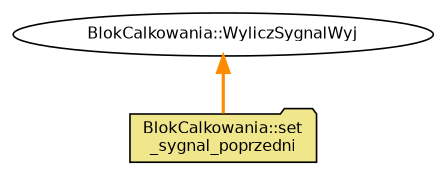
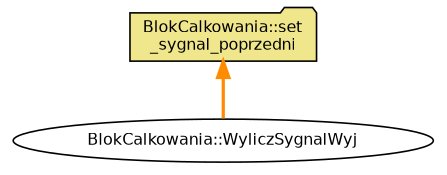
edge "BlokCalkowania::set _sygnal_poprzedni" -> "BlokCalkowania::WyliczSygnalWyj": reversed
